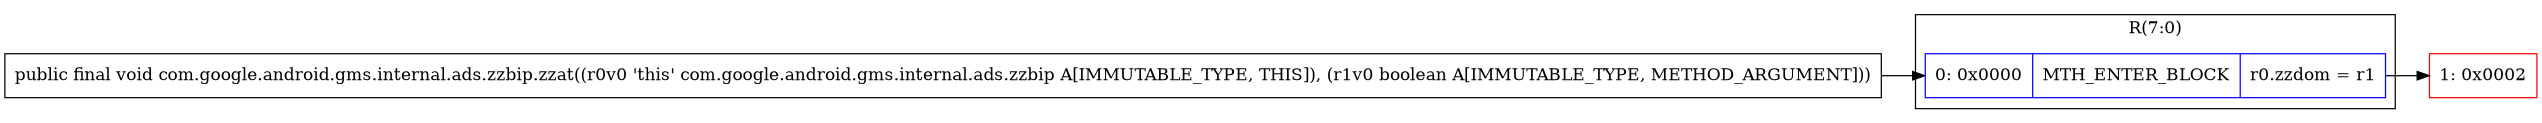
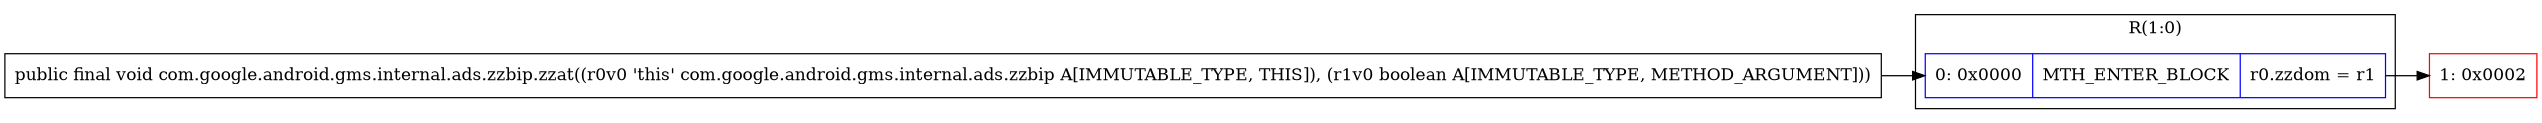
cluster "R(7:0)": label "R(7:0)" -> "R(1:0)"
